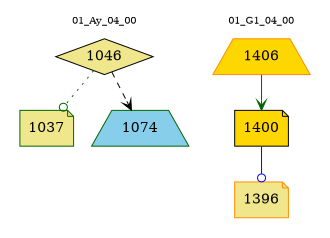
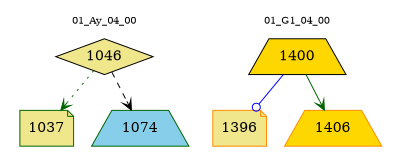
edge "1046" -> "1037": arrowhead odot -> vee
edge "1406" -> "1400": reversed
node "1400": shape note -> trapezium
